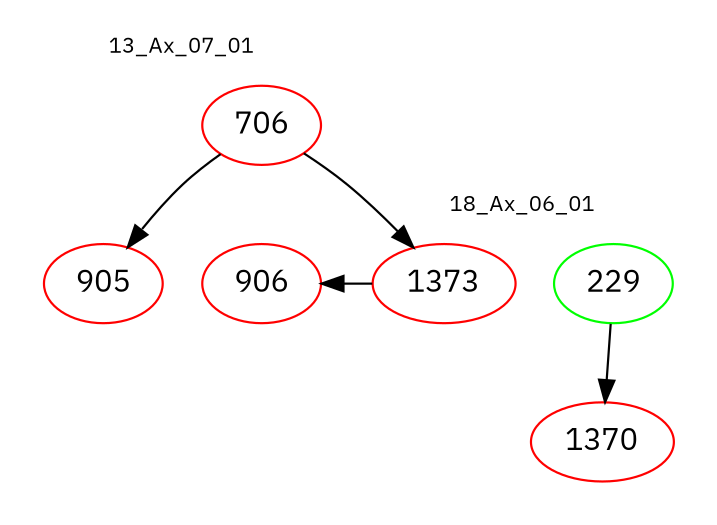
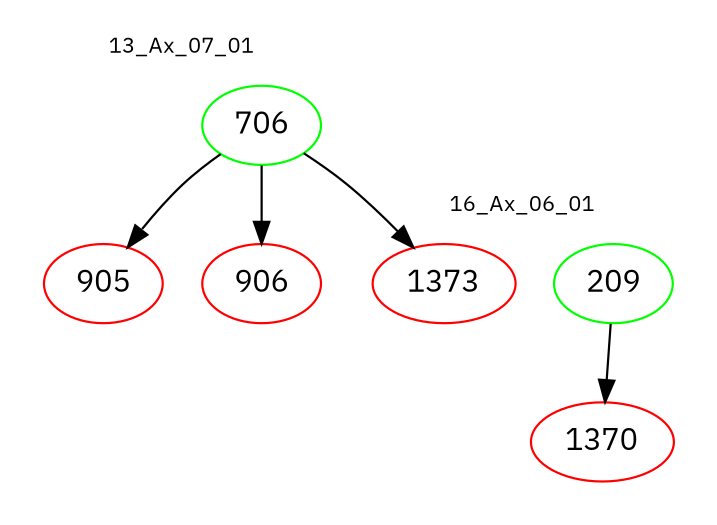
node "706": color red -> green
cluster "18_Ax_06_01": label "18_Ax_06_01" -> "16_Ax_06_01"
edge "1373" -> "906": now "706" -> "906"
node "229": label "229" -> "209"
